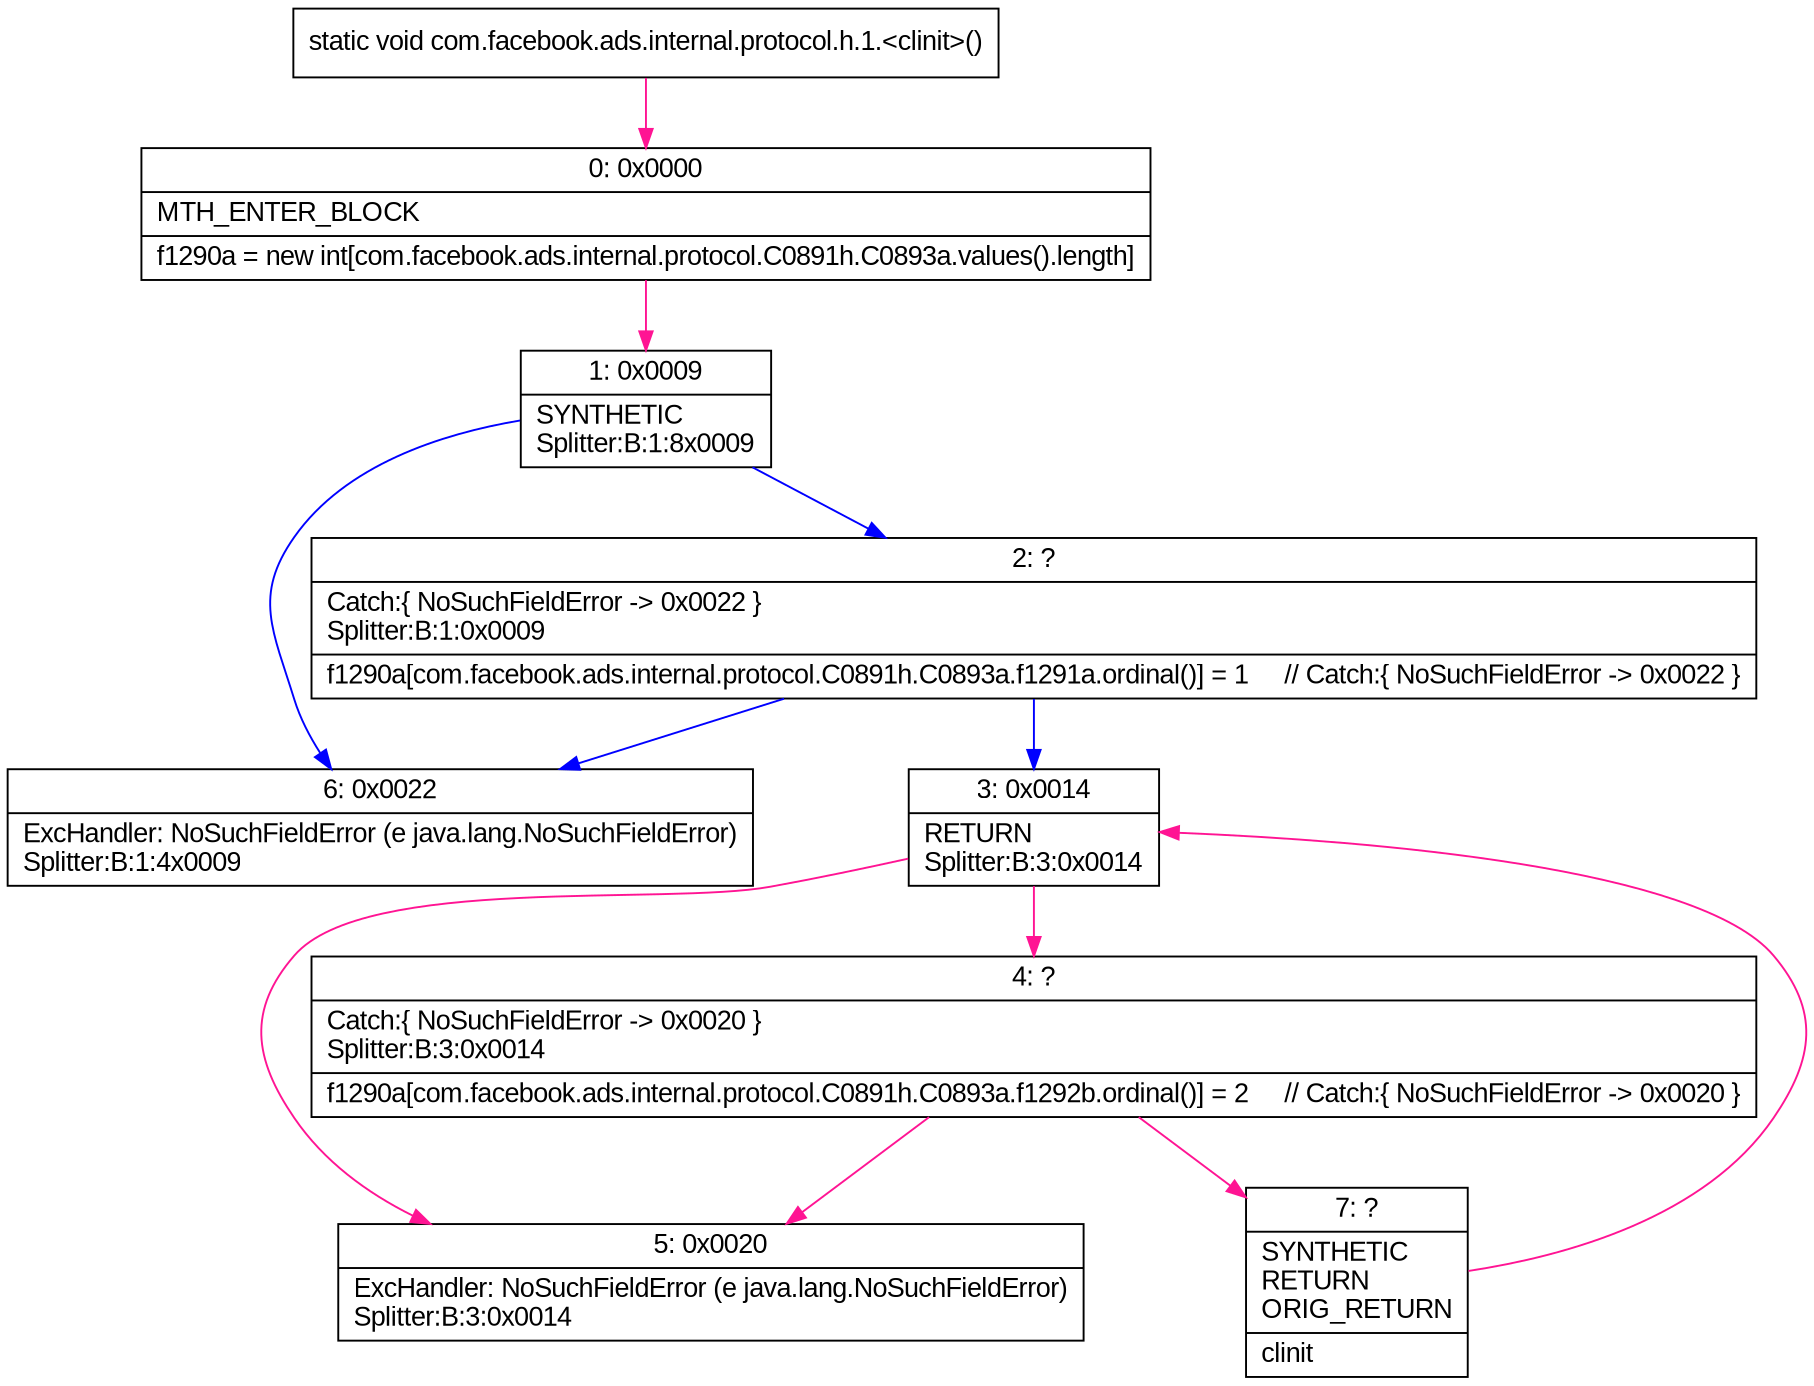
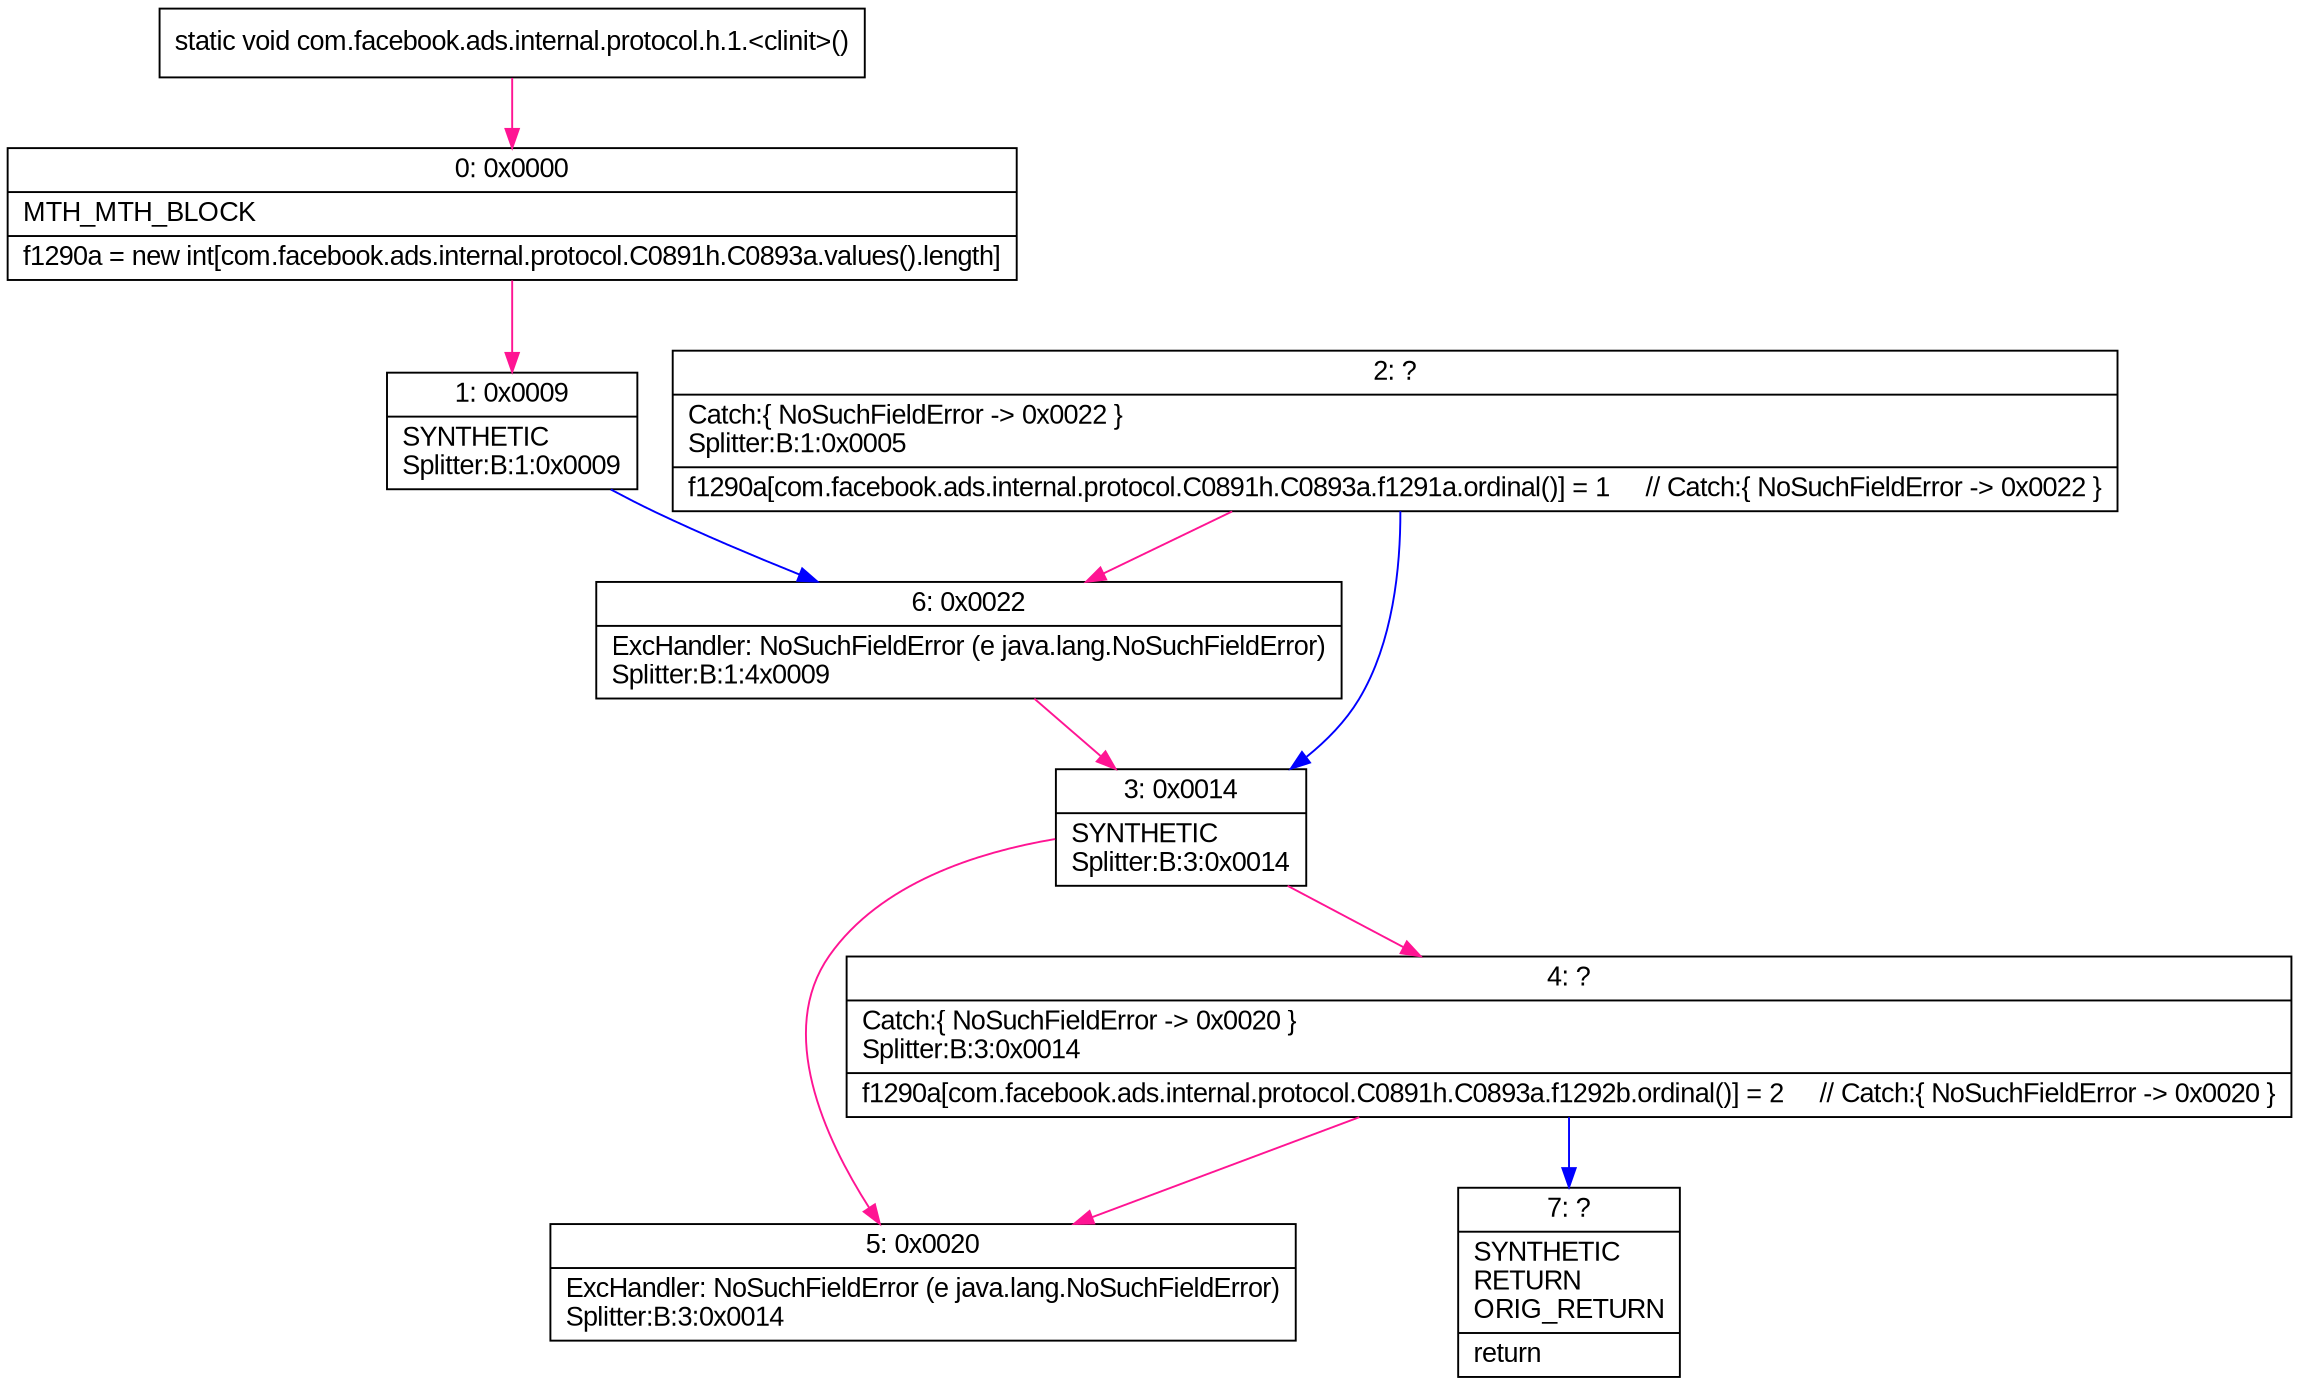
node "0: 0x0000": text "MTH_ENTER_BLOCK" -> "MTH_MTH_BLOCK"
node "1: 0x0009": text "Splitter:B:1:8x0009" -> "Splitter:B:1:0x0009"
edge "1: 0x0009" -> "2: ?": removed
node "2: ?": text "Splitter:B:1:0x0009" -> "Splitter:B:1:0x0005"
edge "2: ?" -> "6: 0x0022": color blue -> deeppink
node "3: 0x0014": text "RETURN" -> "SYNTHETIC"
edge "7: ?" -> "3: 0x0014": now "6: 0x0022" -> "3: 0x0014"
edge "4: ?" -> "7: ?": color deeppink -> blue
node "7: ?": text "clinit" -> "return"
